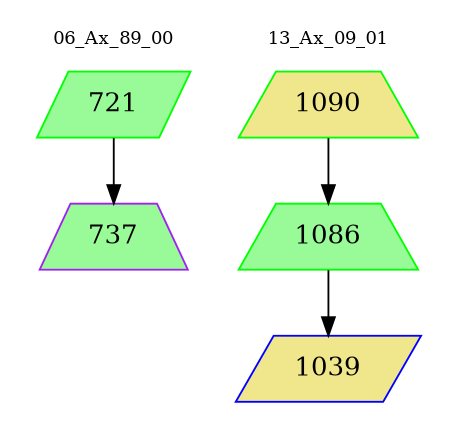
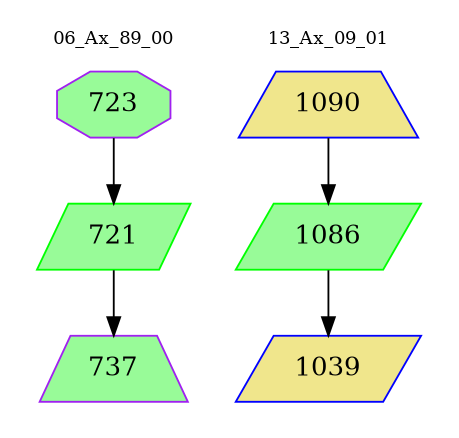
node "723": added
node "1090": color green -> blue
node "1086": shape trapezium -> parallelogram
